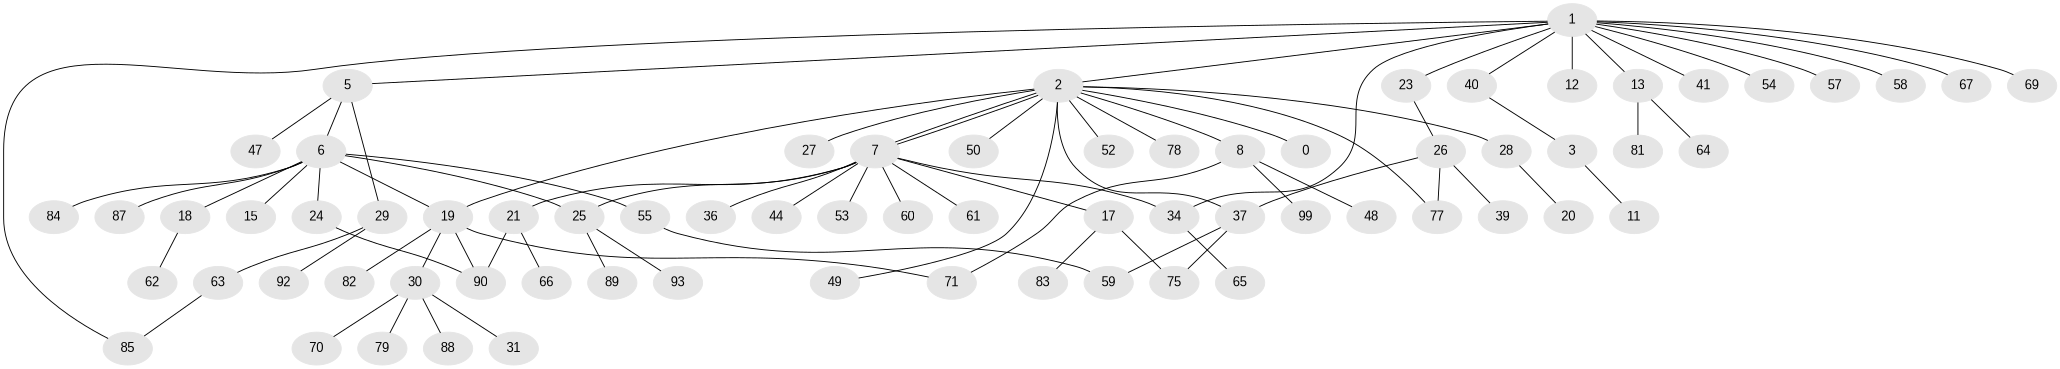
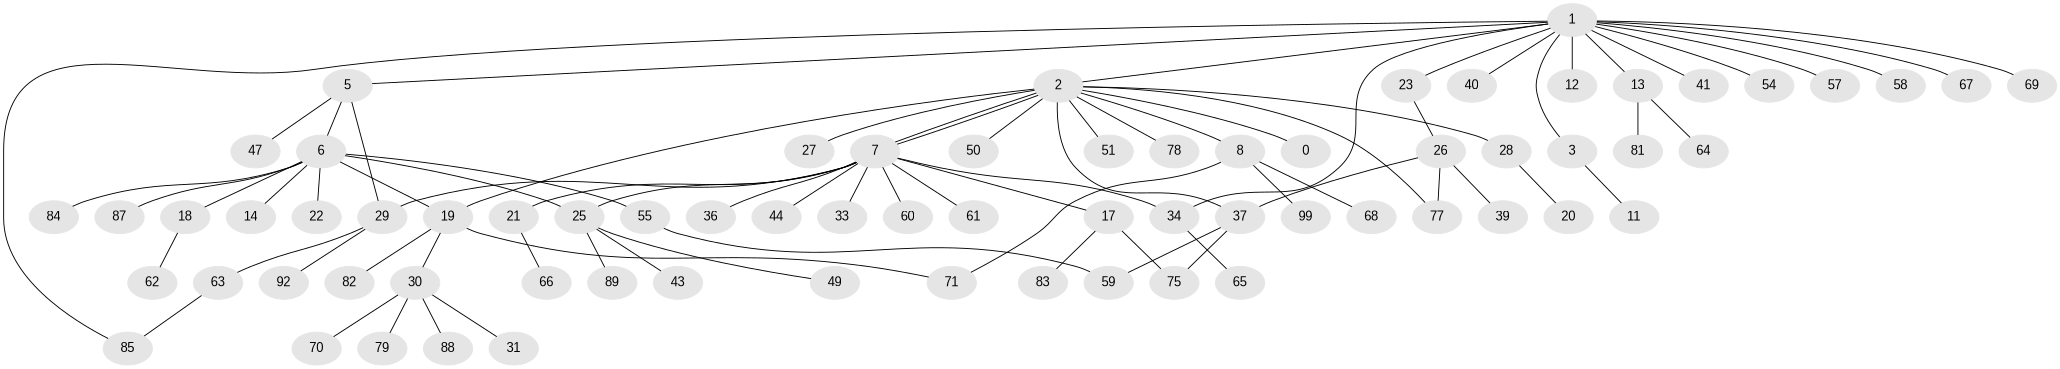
edge "40" -- "3": now "1" -- "3"
node "52": label "52" -> "51"
edge "7" -- "29": added
node "15": label "15" -> "14"
node "24": label "24" -> "22"
node "53": label "53" -> "33"
node "48": label "48" -> "68"
edge "2" -- "49": now "25" -- "49"
node "90": removed
node "93": label "93" -> "43"
